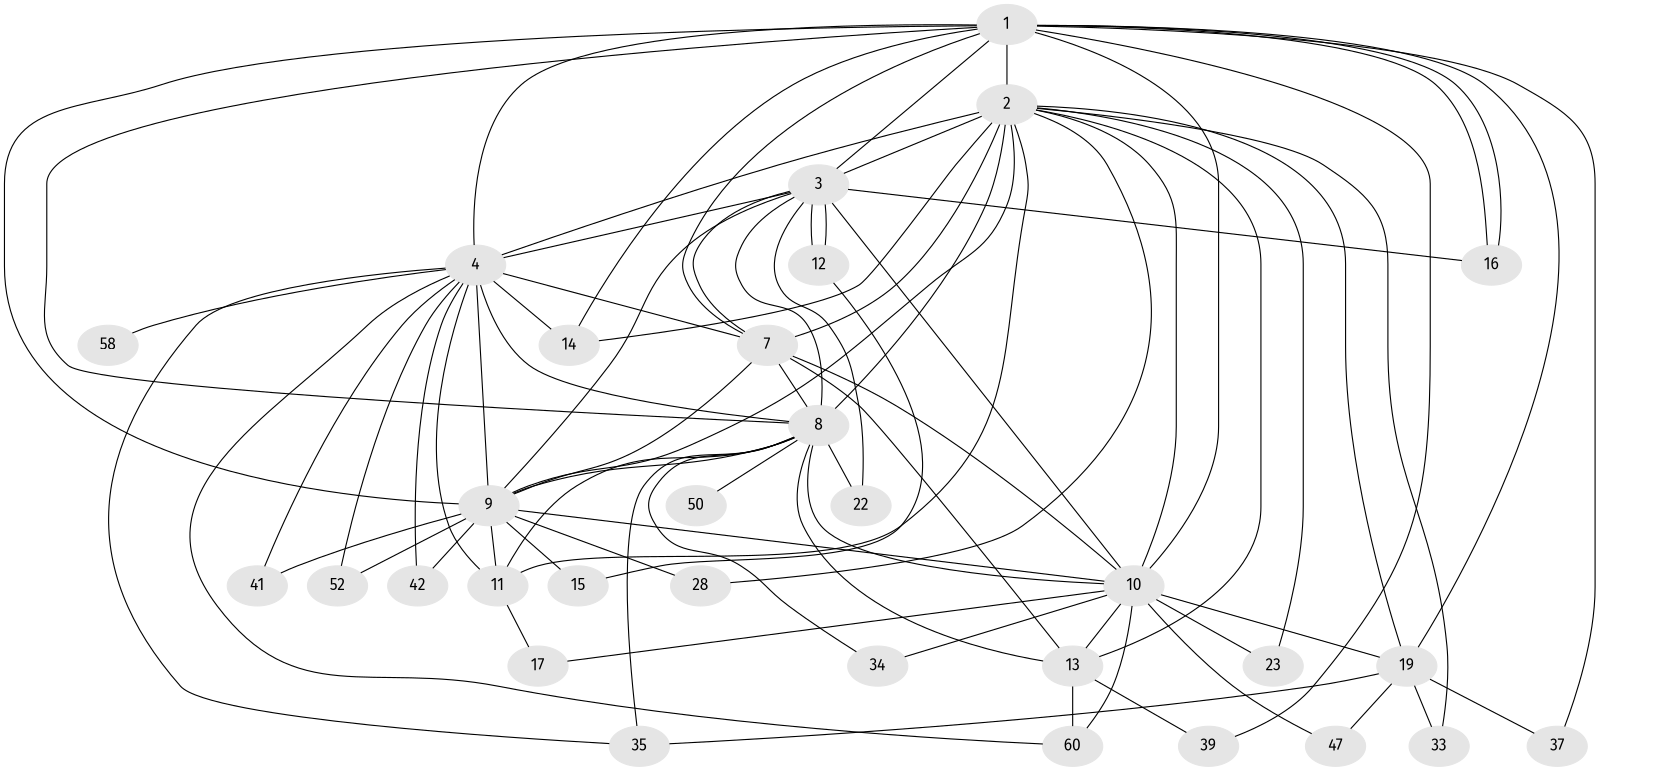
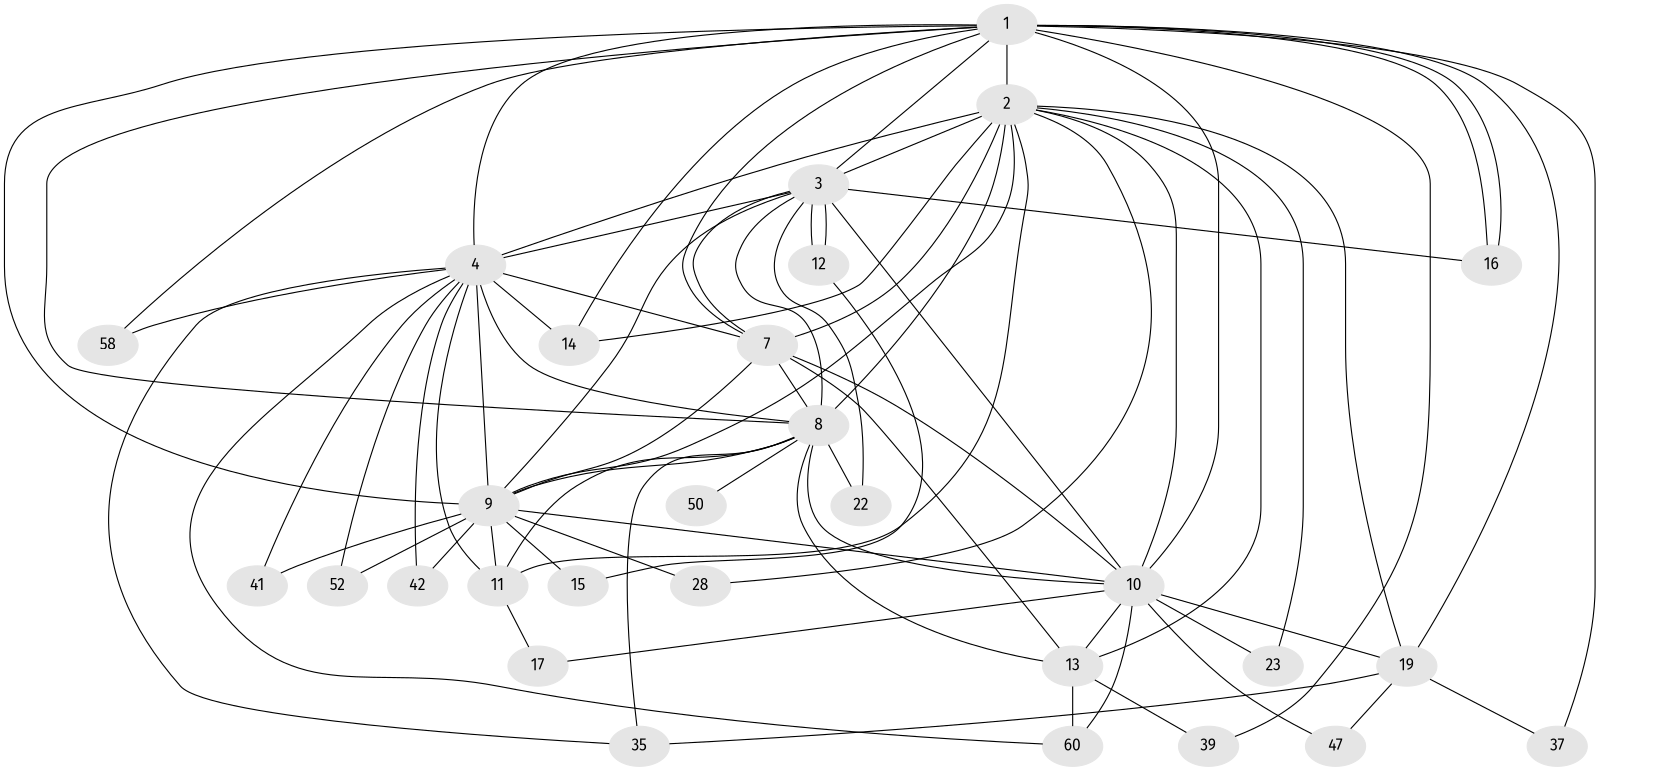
edge "1" -- "58": added
node "34": removed
node "33": removed
